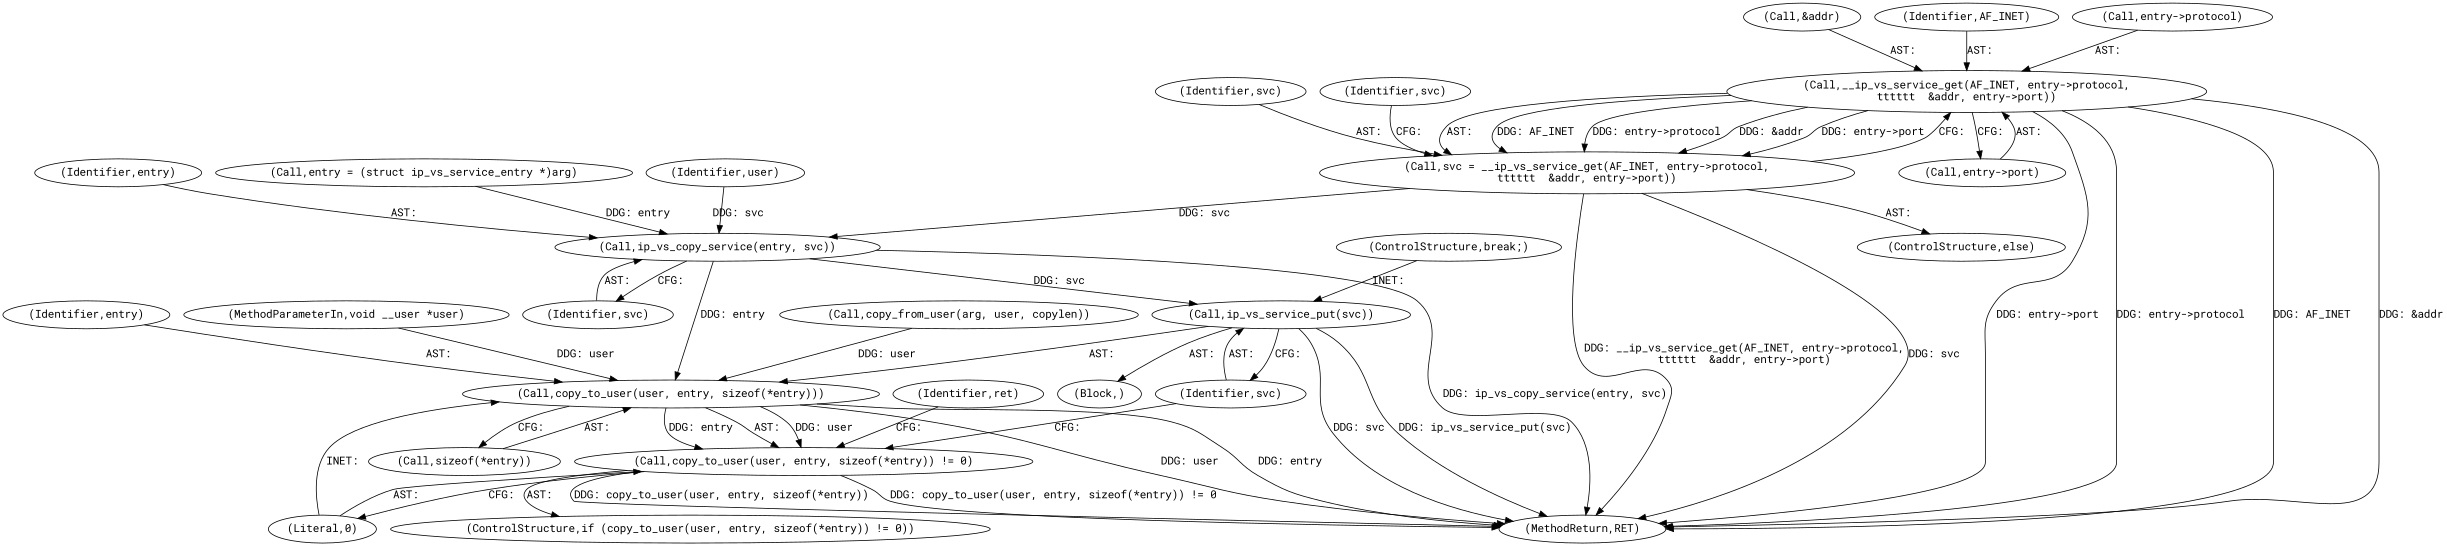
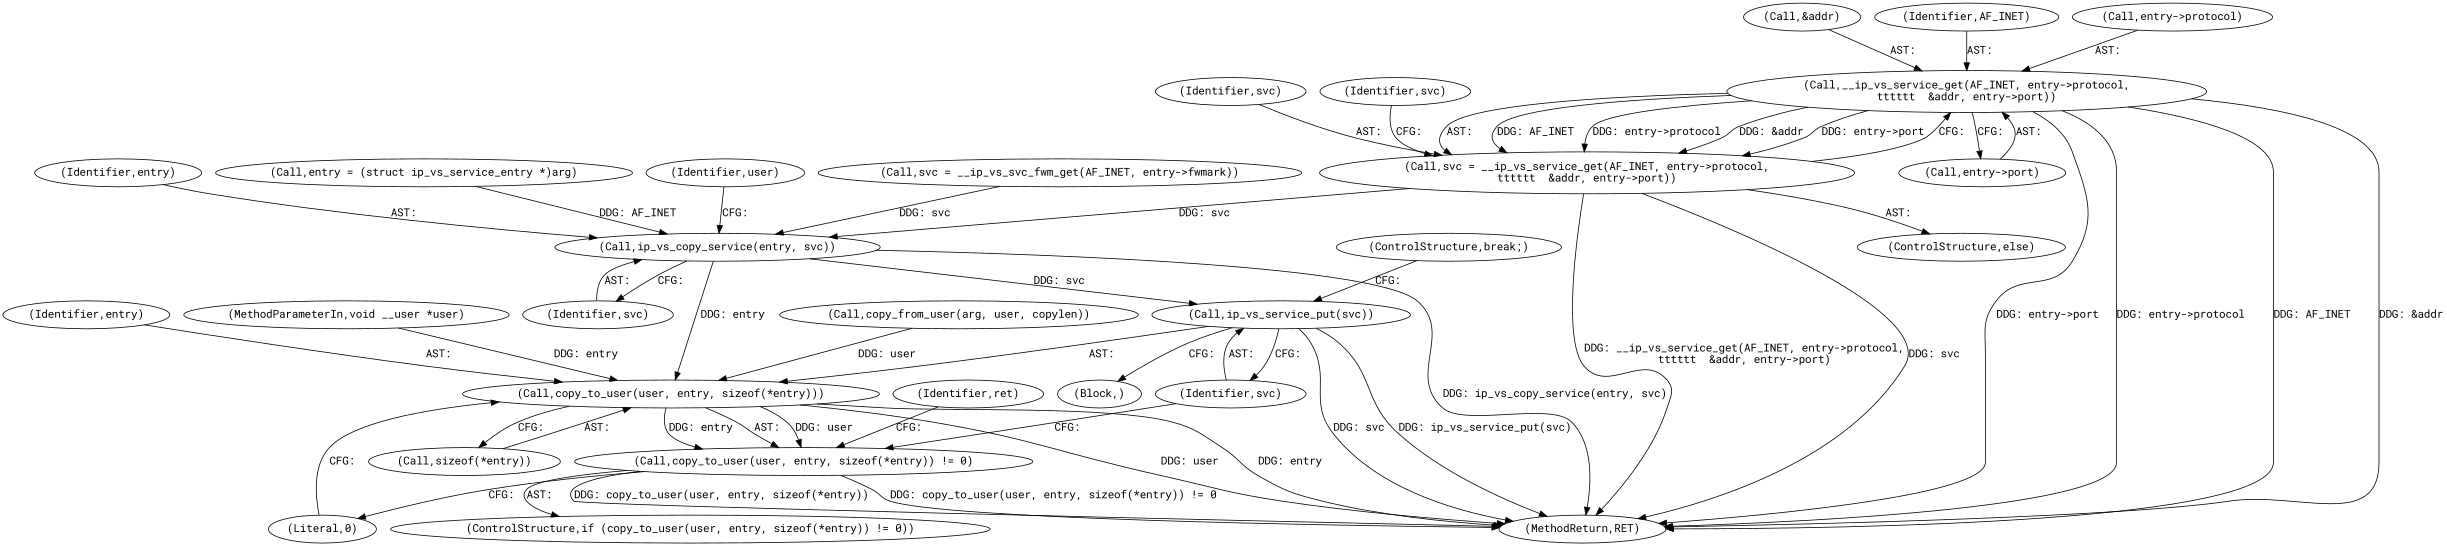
node "(Call,svc = __ip_vs_svc_fwm_get(AF_INET, entry->fwmark))": added
edge "(Call,entry = (struct ip_vs_service_entry *)arg)" -> "(Call,ip_vs_copy_service(entry, svc))": label "DDG: entry" -> "DDG: AF_INET"
edge "(Identifier,user)" -> "(Call,ip_vs_copy_service(entry, svc))": label "DDG: svc" -> "CFG: "
edge "(ControlStructure,break;)" -> "(Call,ip_vs_service_put(svc))": label "INET: " -> "CFG: "
edge "(MethodParameterIn,void __user *user)" -> "(Call,copy_to_user(user, entry, sizeof(*entry)))": label "DDG: user" -> "DDG: entry"
edge "(Call,ip_vs_service_put(svc))" -> "(Block,)": label "AST: " -> "CFG: "
edge "(Literal,0)" -> "(Call,copy_to_user(user, entry, sizeof(*entry)))": label "INET: " -> "CFG: "
edge "(Literal,0)" -> "(Call,copy_to_user(user, entry, sizeof(*entry)) != 0)": removed, label "AST:"
